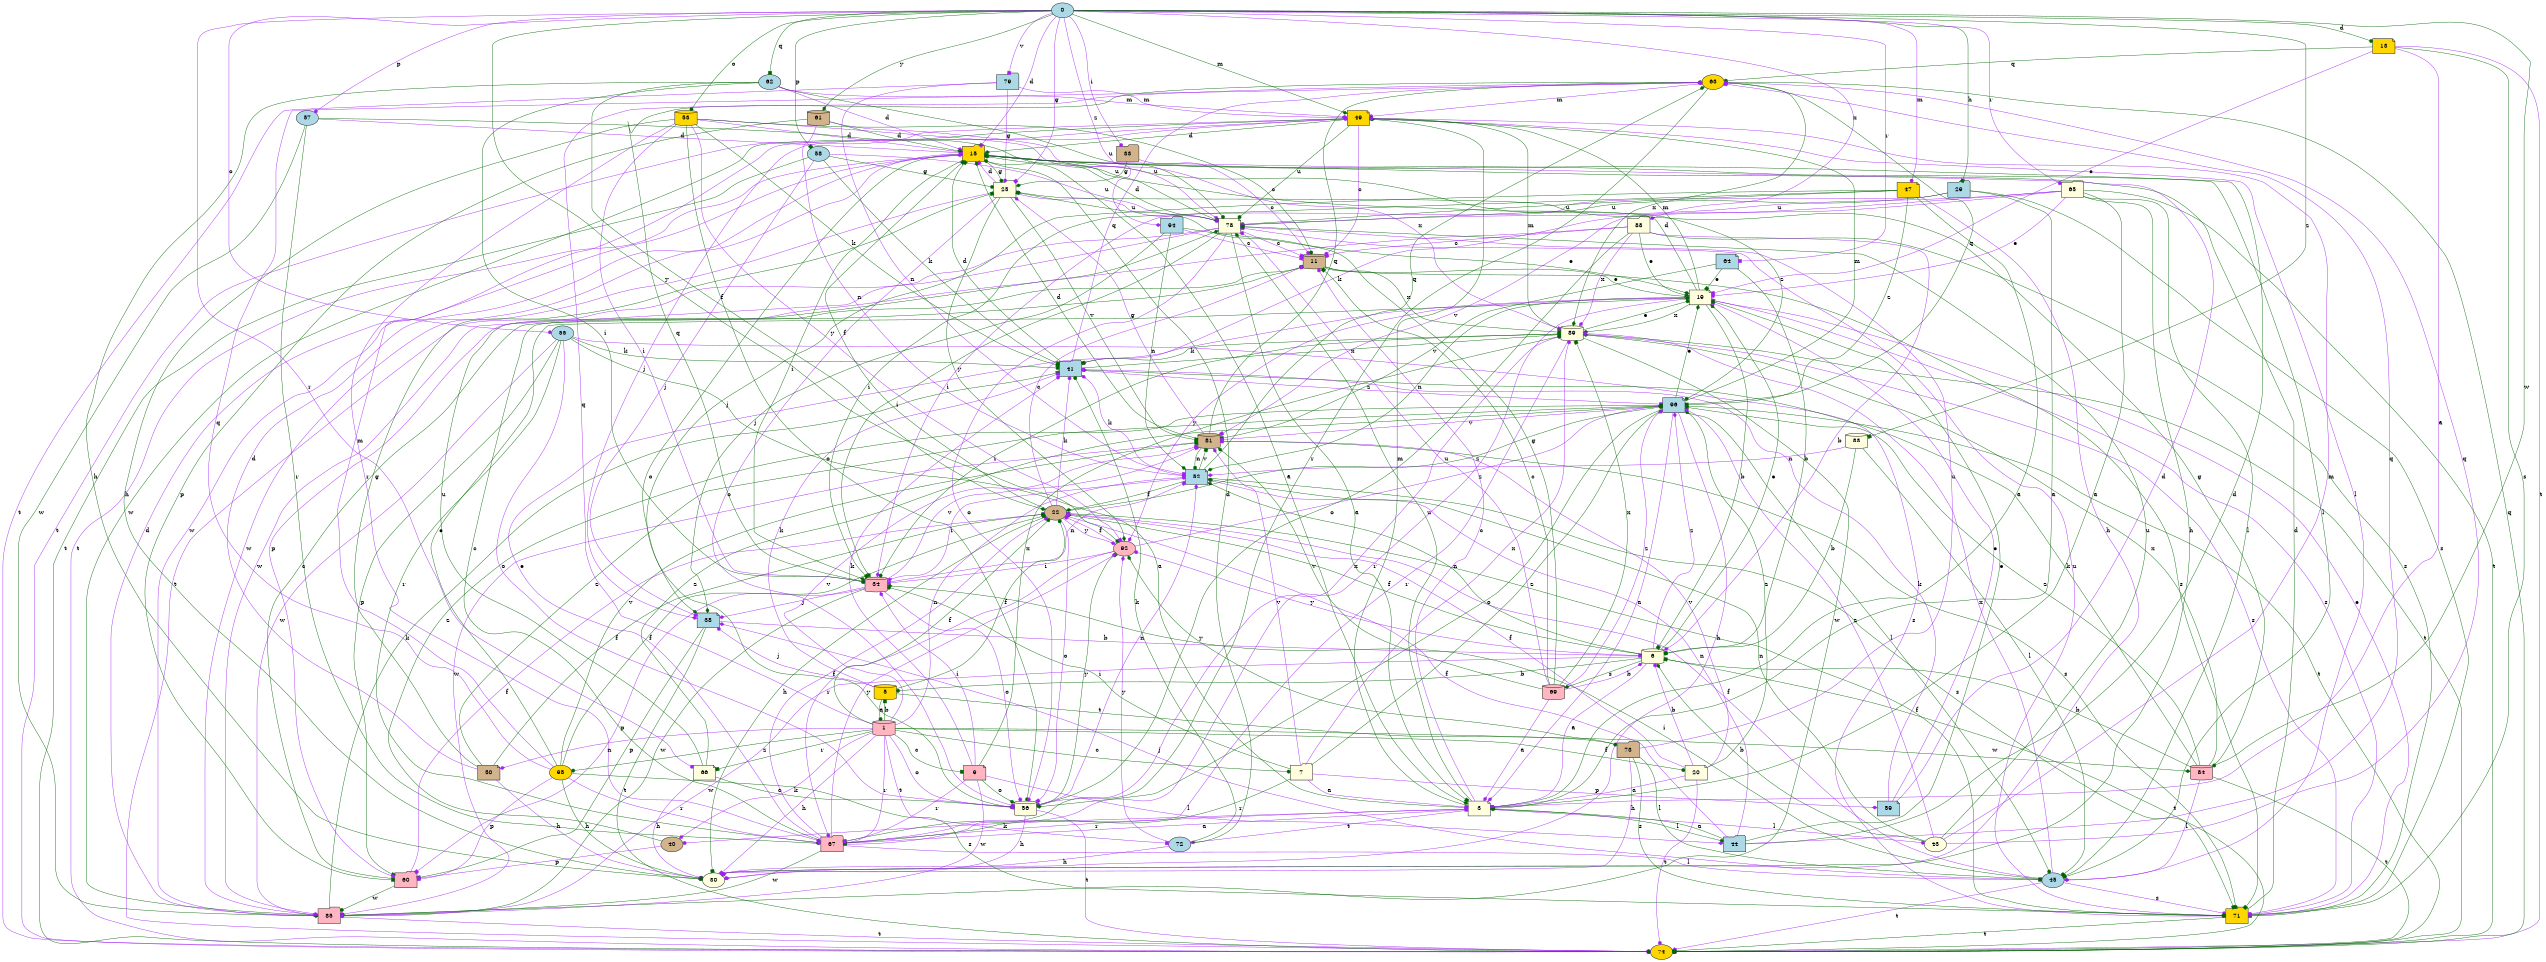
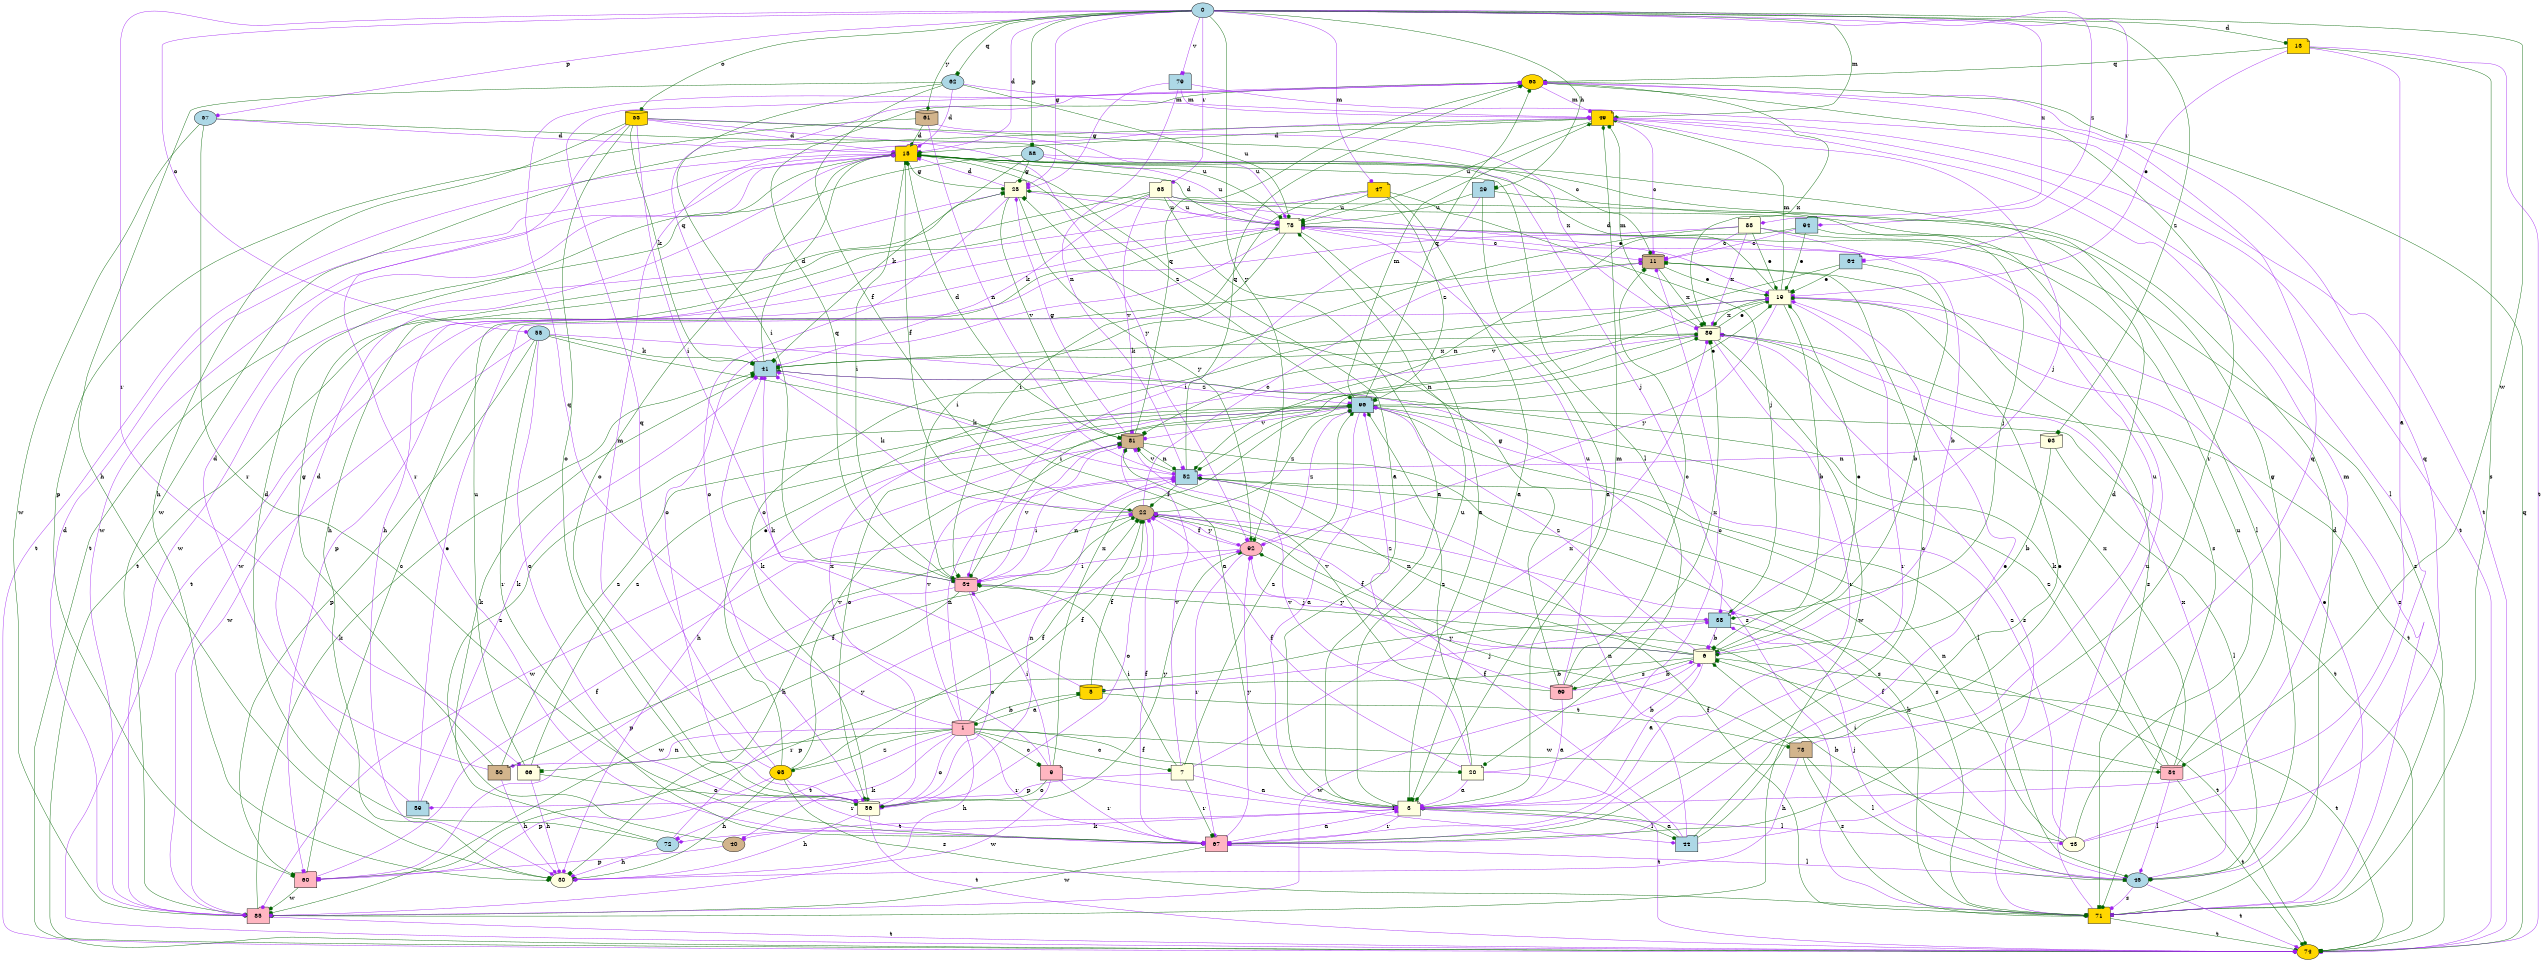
node "33": removed
edge "15" -> "45": now "15" -> "20"
node "83": label "83" -> "93"
